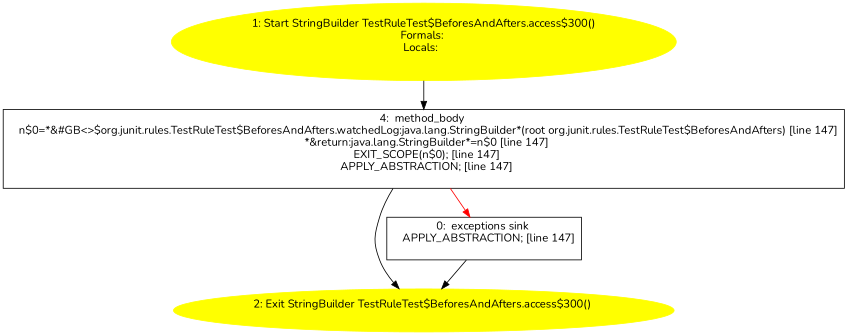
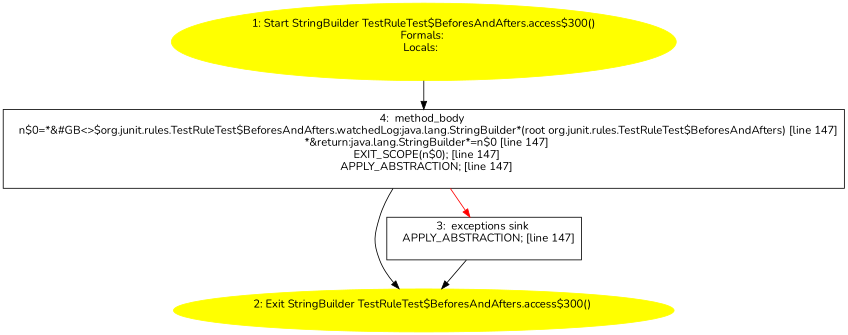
node "0:  exceptions sink APPLY_ABSTRACTION; [line 147]": label "0:  exceptions sink APPLY_ABSTRACTION; [line 147]" -> "3:  exceptions sink APPLY_ABSTRACTION; [line 147]"
